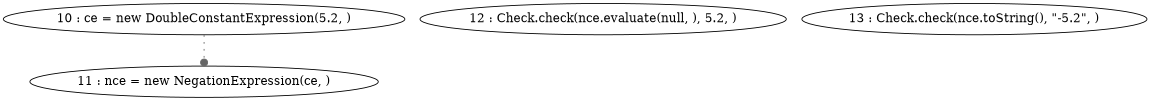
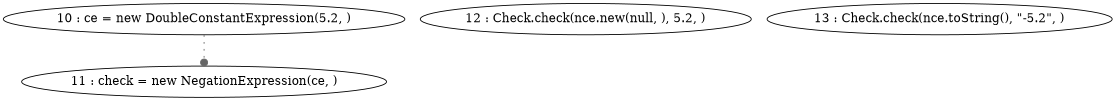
node "12 : Check.check(nce.evaluate(null, ), 5.2, )": label "12 : Check.check(nce.evaluate(null, ), 5.2, )" -> "12 : Check.check(nce.new(null, ), 5.2, )"
node "11 : nce = new NegationExpression(ce, )": label "11 : nce = new NegationExpression(ce, )" -> "11 : check = new NegationExpression(ce, )"
